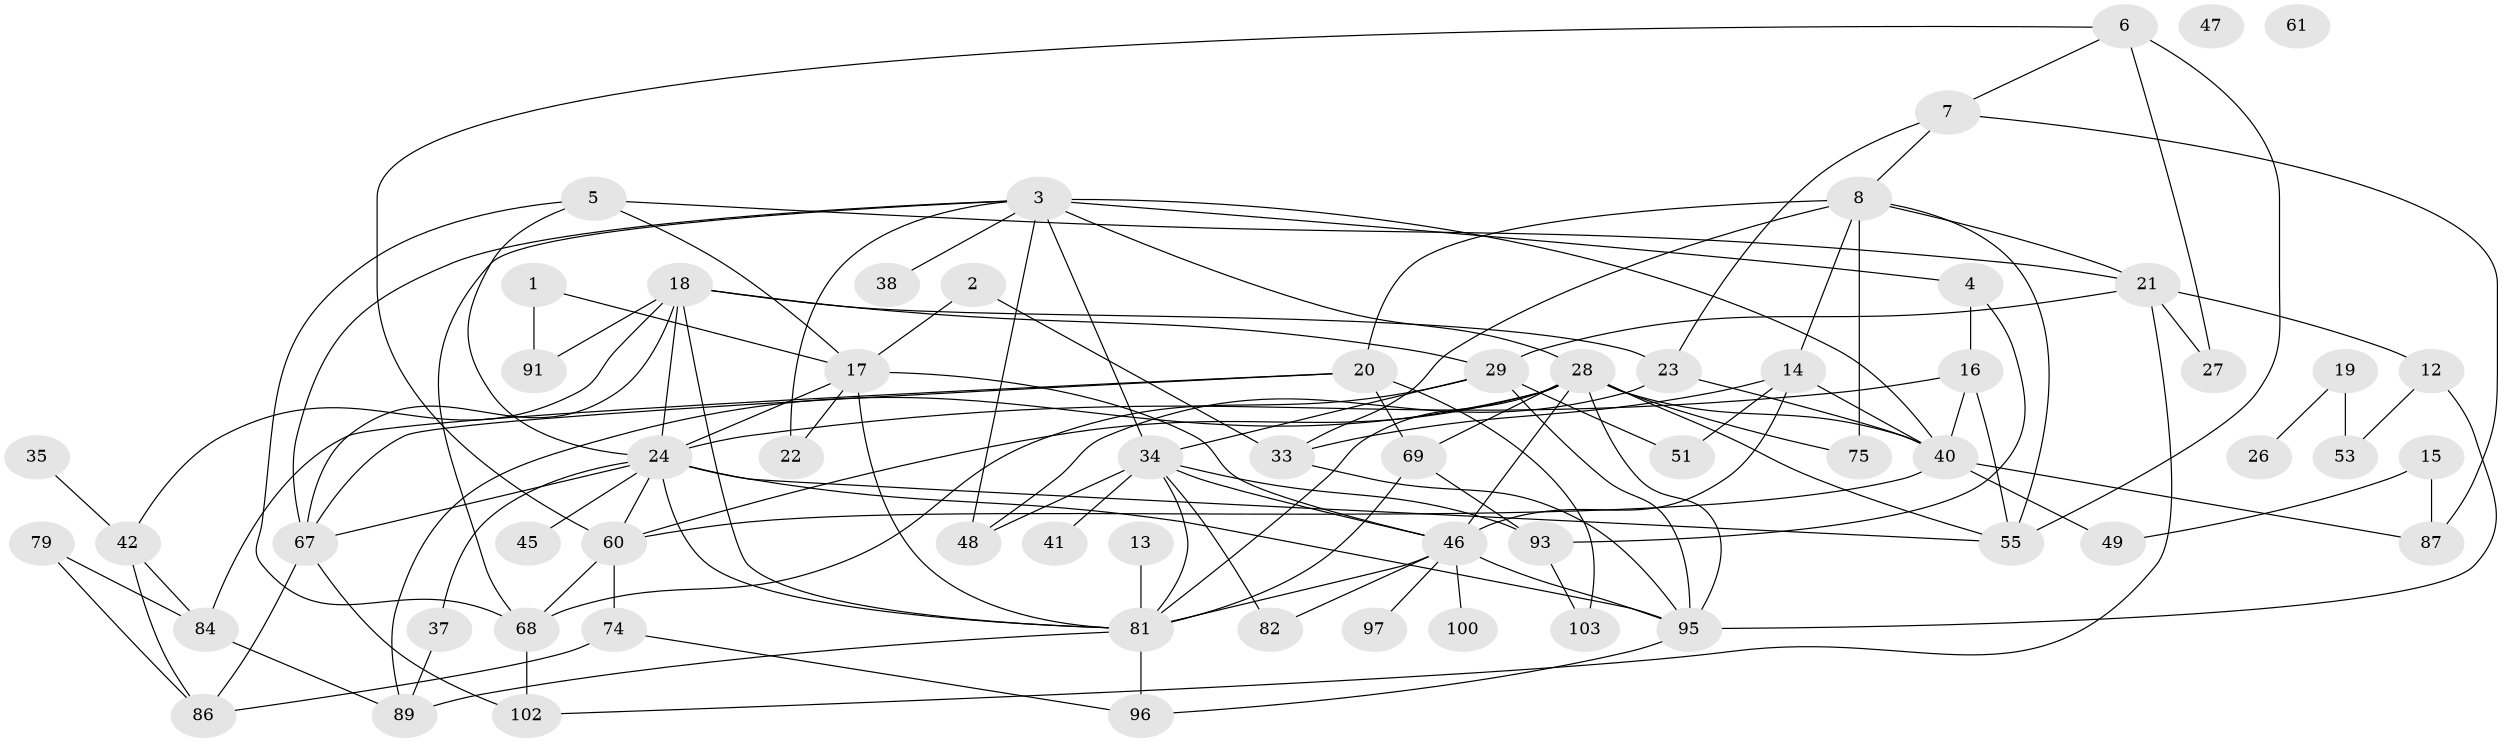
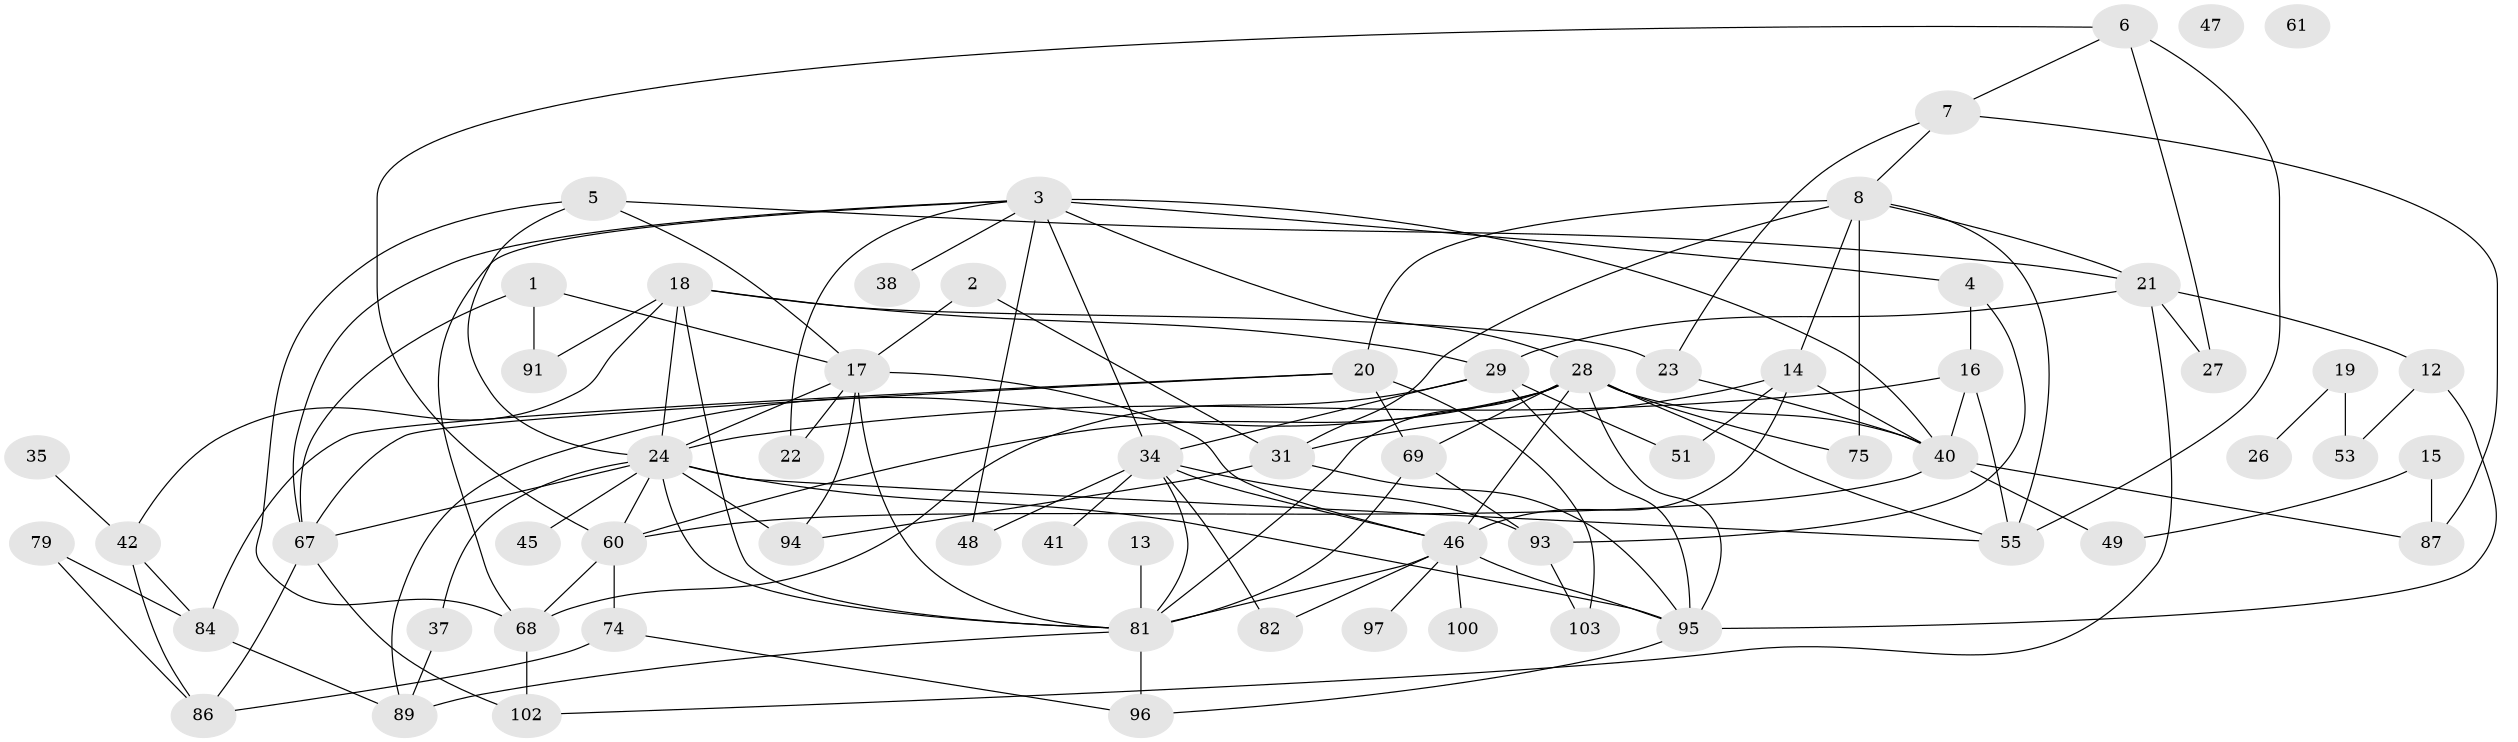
edge "23" -- "48": removed
edge "18" -- "67": now "1" -- "67"
node "33": label "33" -> "31"
node "94": added
